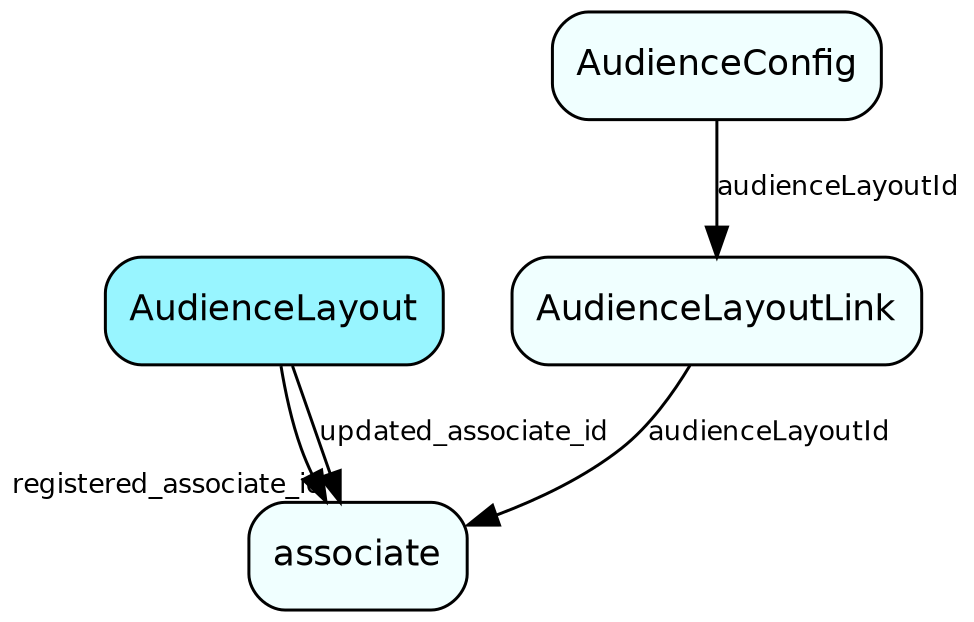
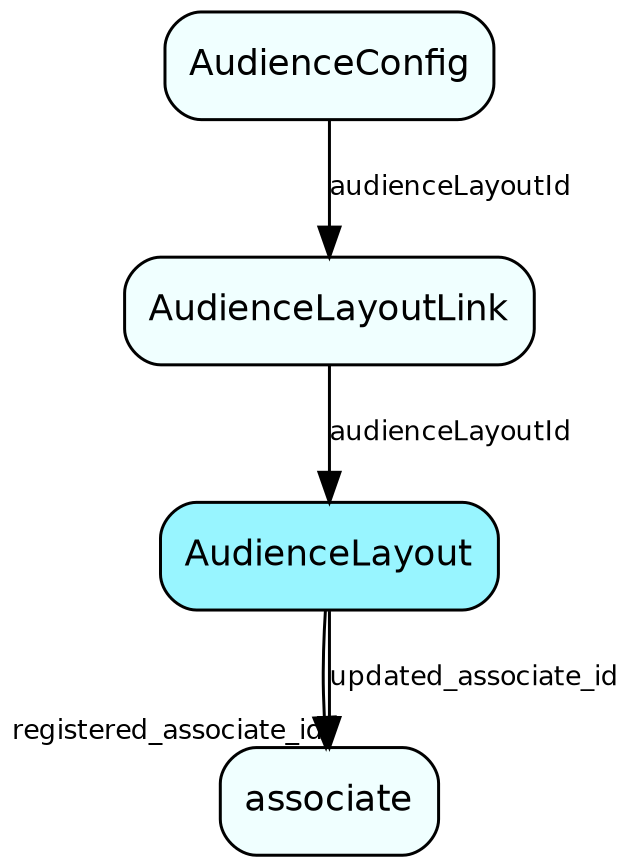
edge "AudienceLayoutLink" -> "associate": now "AudienceLayoutLink" -> "AudienceLayout"
